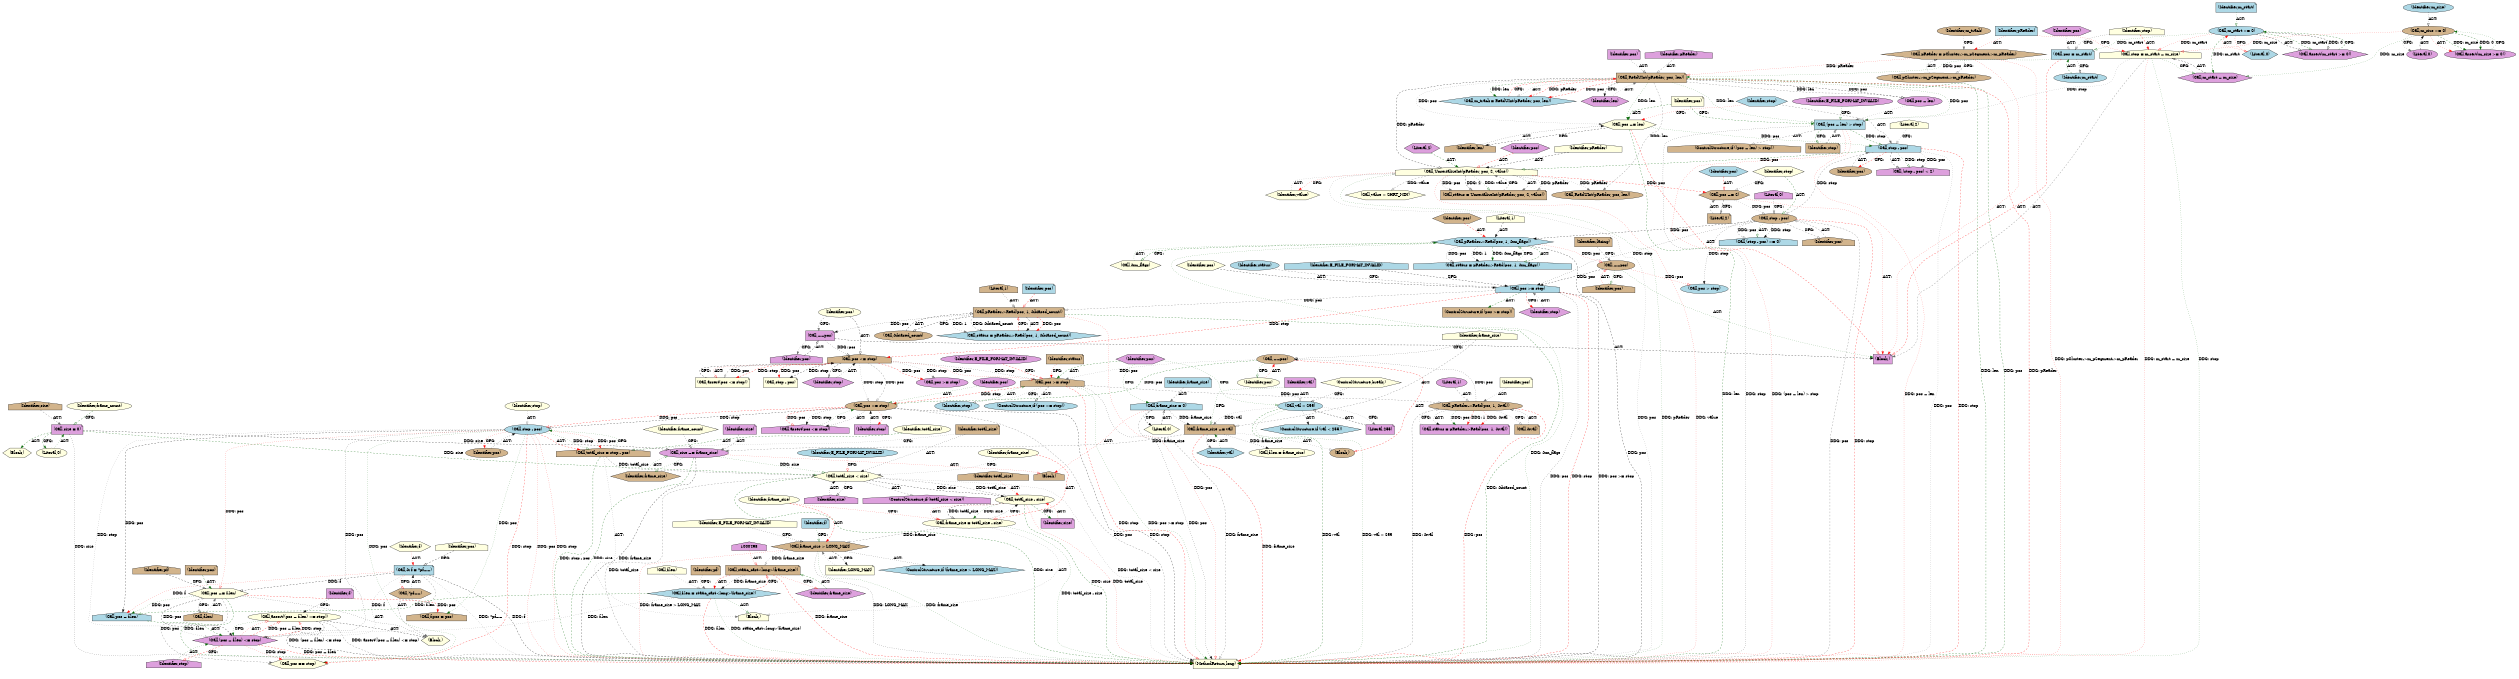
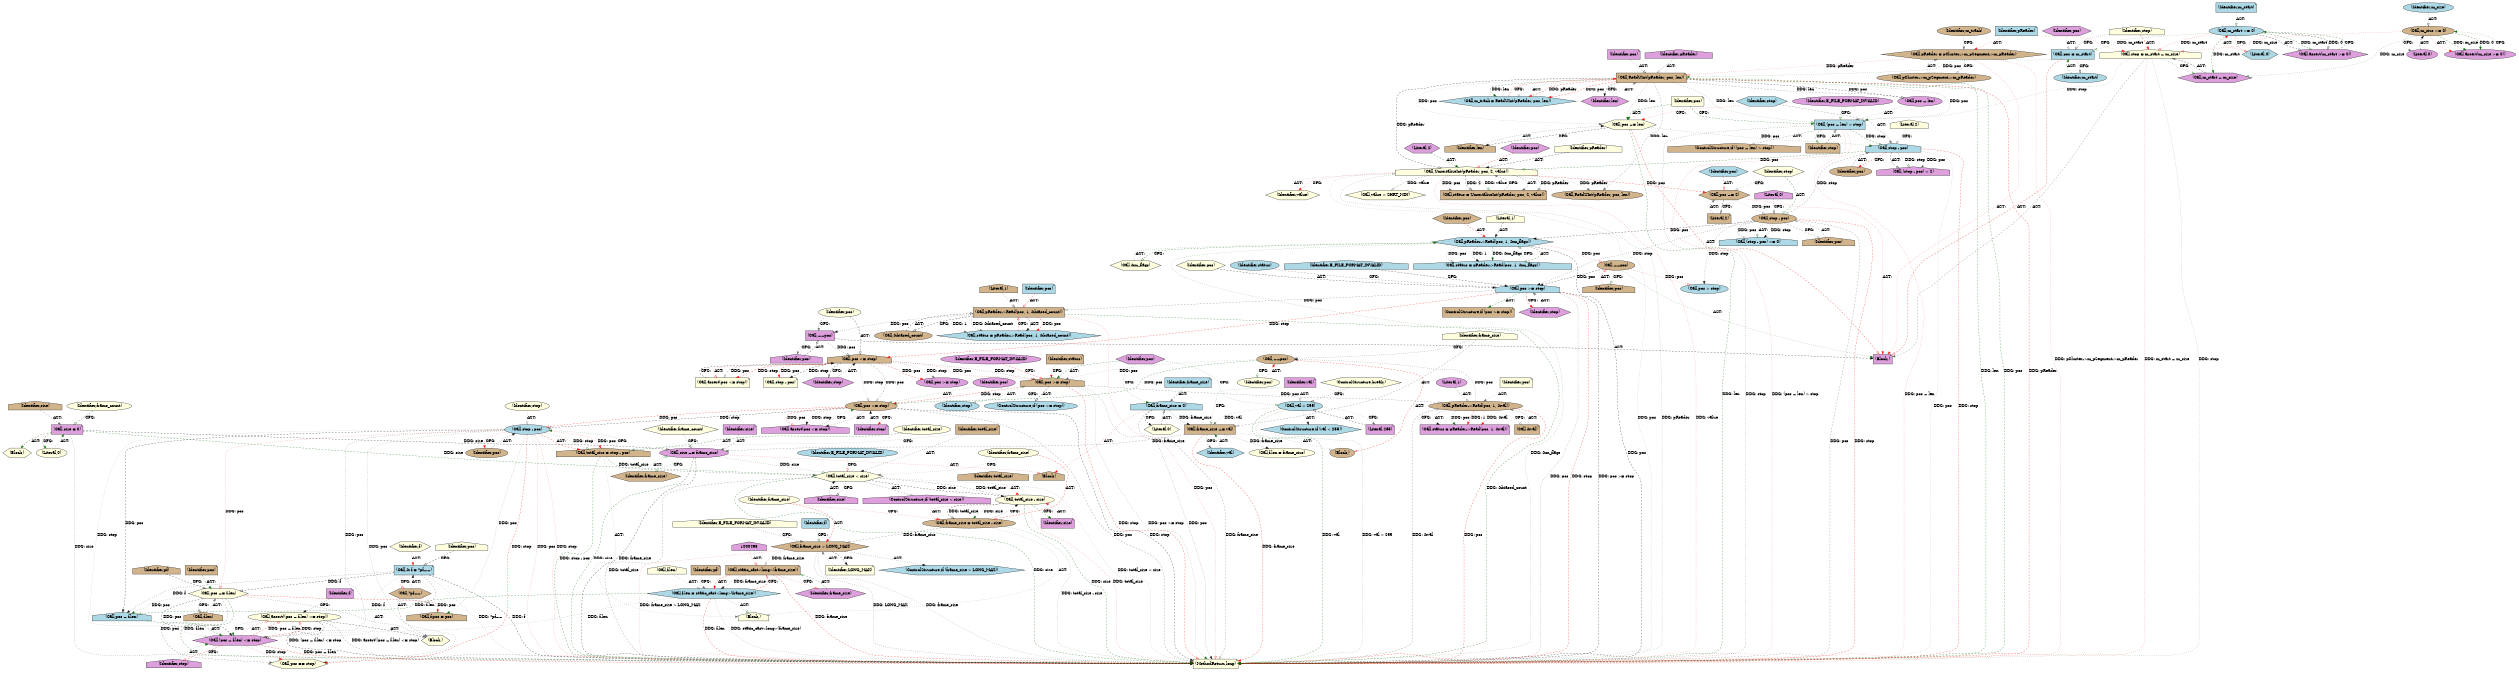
node "(Identifier,lacing)": removed
node "(Call,frame_size = total_size - size)": fillcolor lightyellow -> tan
edge "(Call,& f = *pf++)" -> "(Call,pos + f.len)": color red -> black
